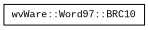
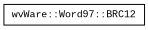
node "wvWare::Word97::BRC10": label "wvWare::Word97::BRC10" -> "wvWare::Word97::BRC12"
